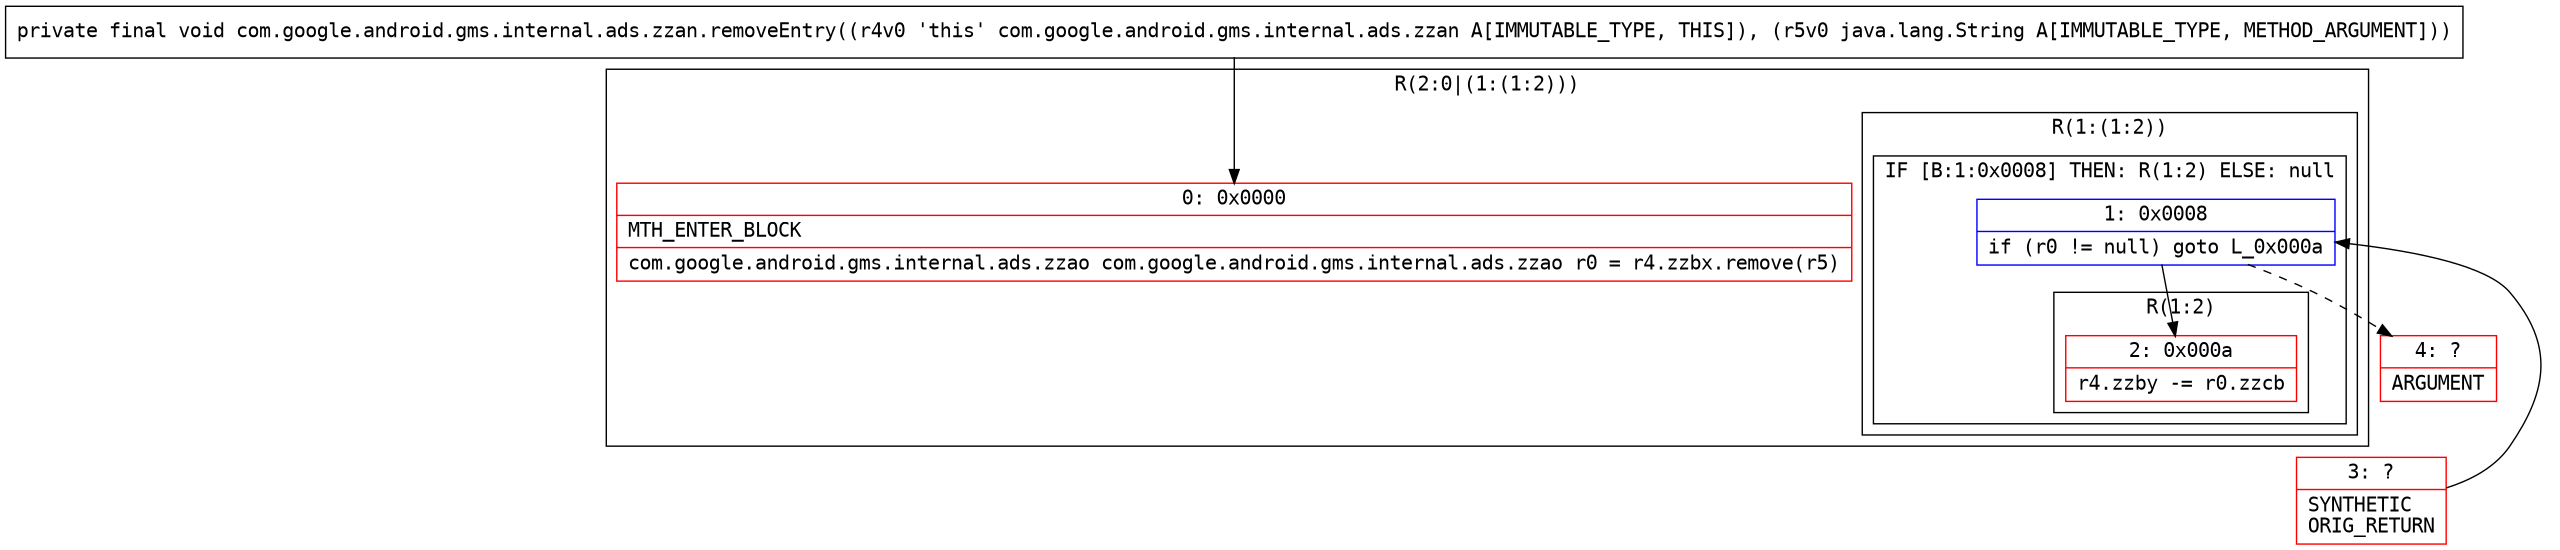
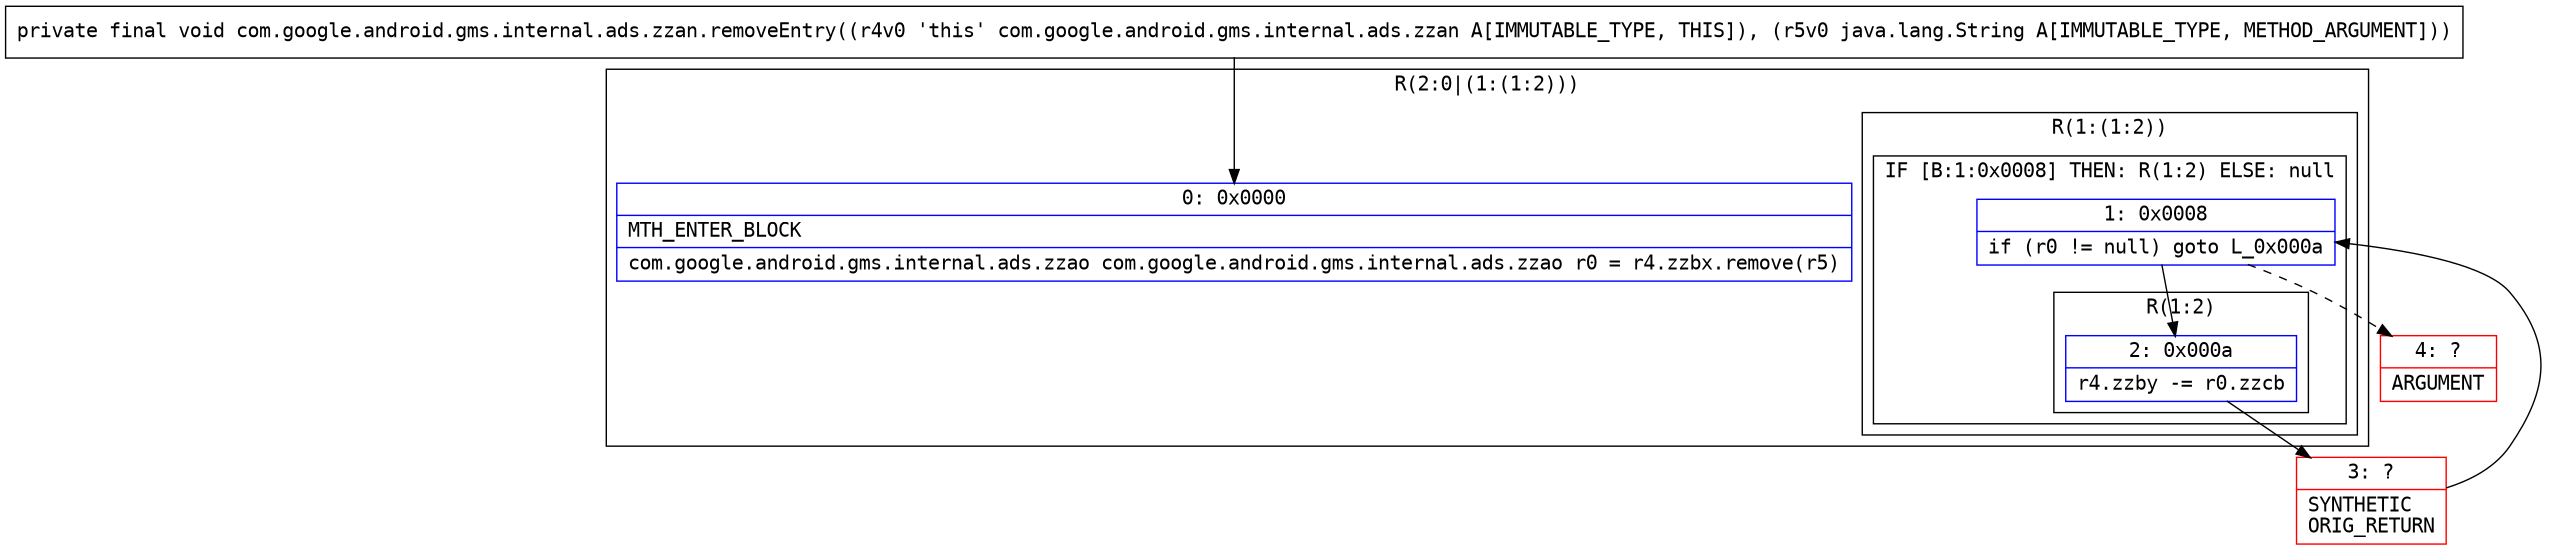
node "0: 0x0000": color red -> blue
node "2: 0x000a": color red -> blue
edge "2: 0x000a" -> "3: ?": added
